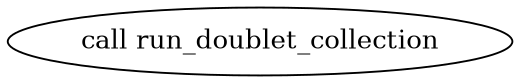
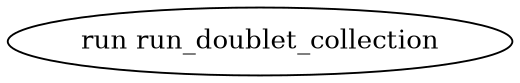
node "call run_doublet_collection": label "call run_doublet_collection" -> "run run_doublet_collection"
